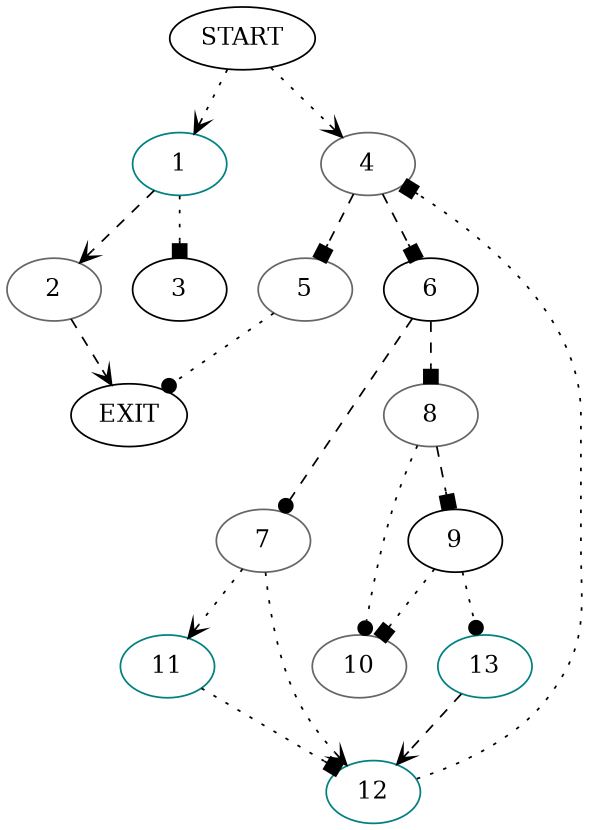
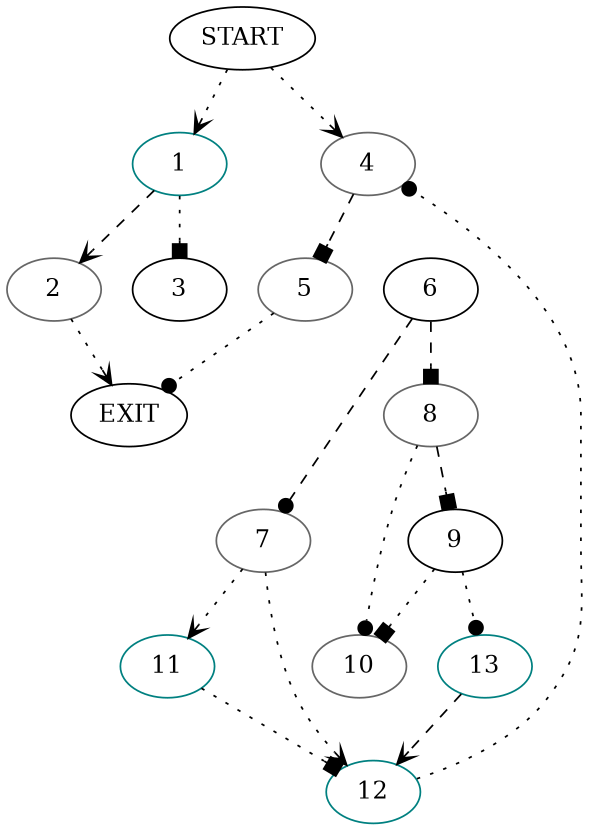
edge "4" -> "6": removed
edge "2" -> "EXIT": style dashed -> dotted
edge "12" -> "4": arrowhead box -> dot
